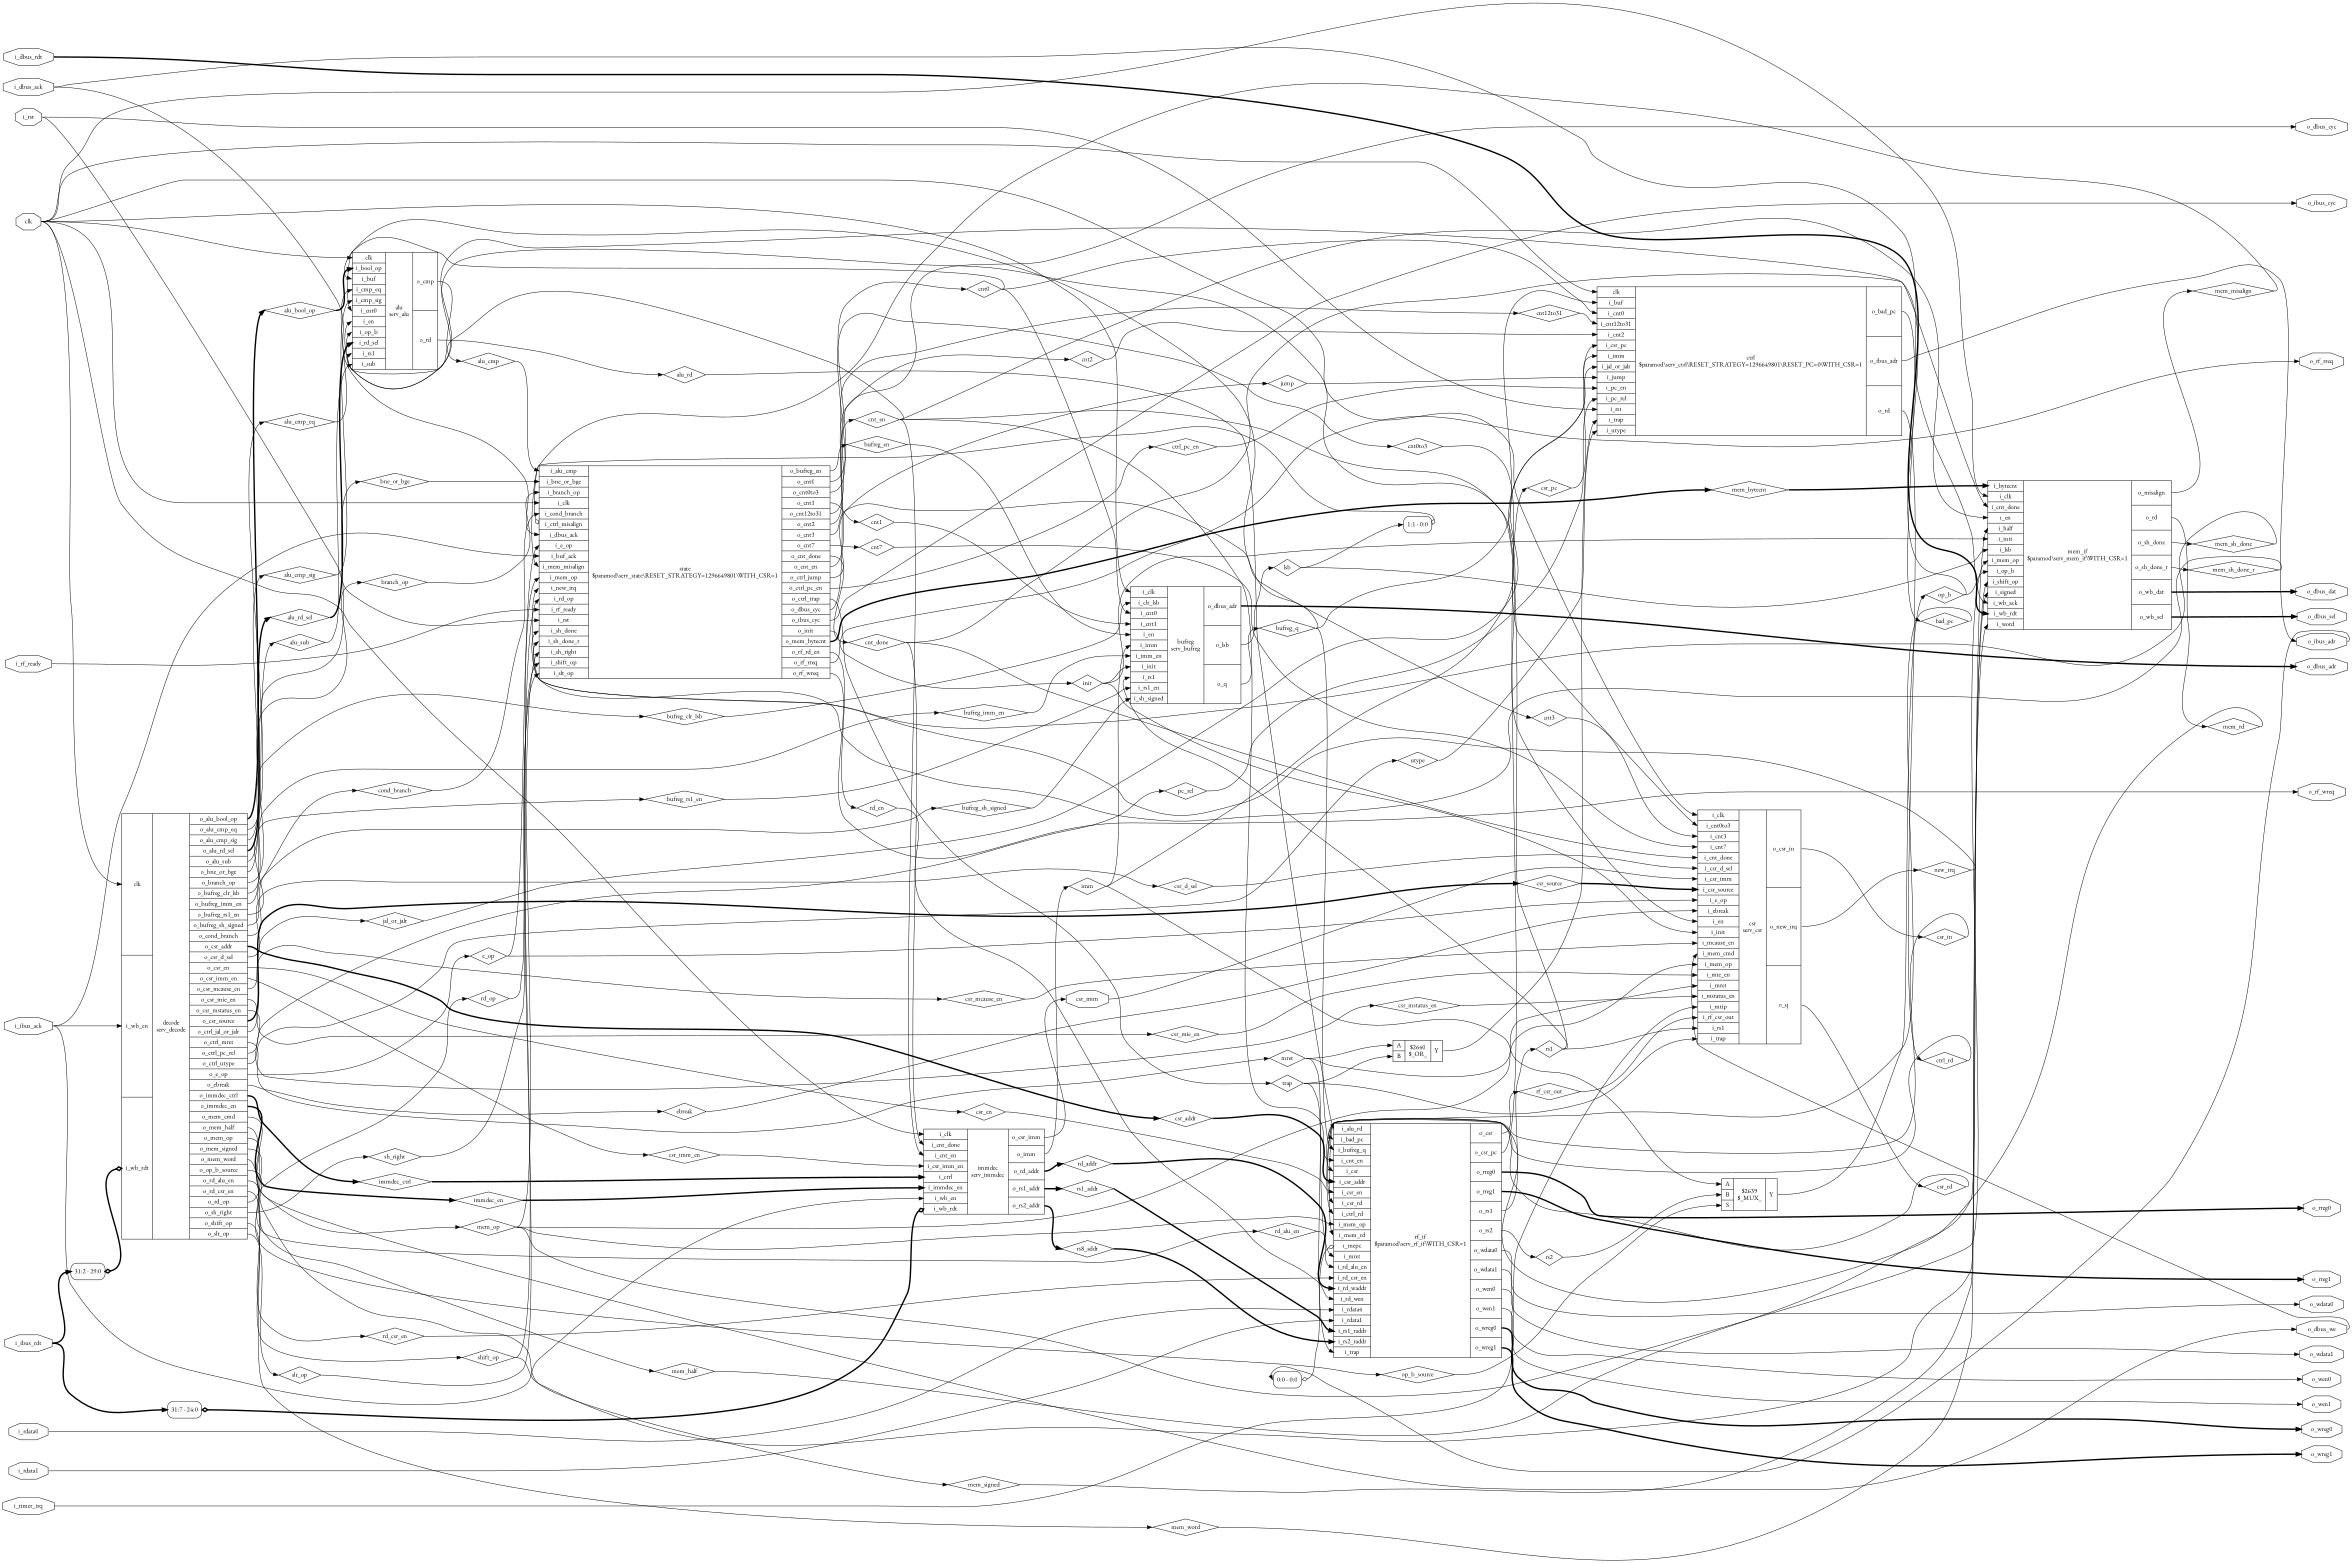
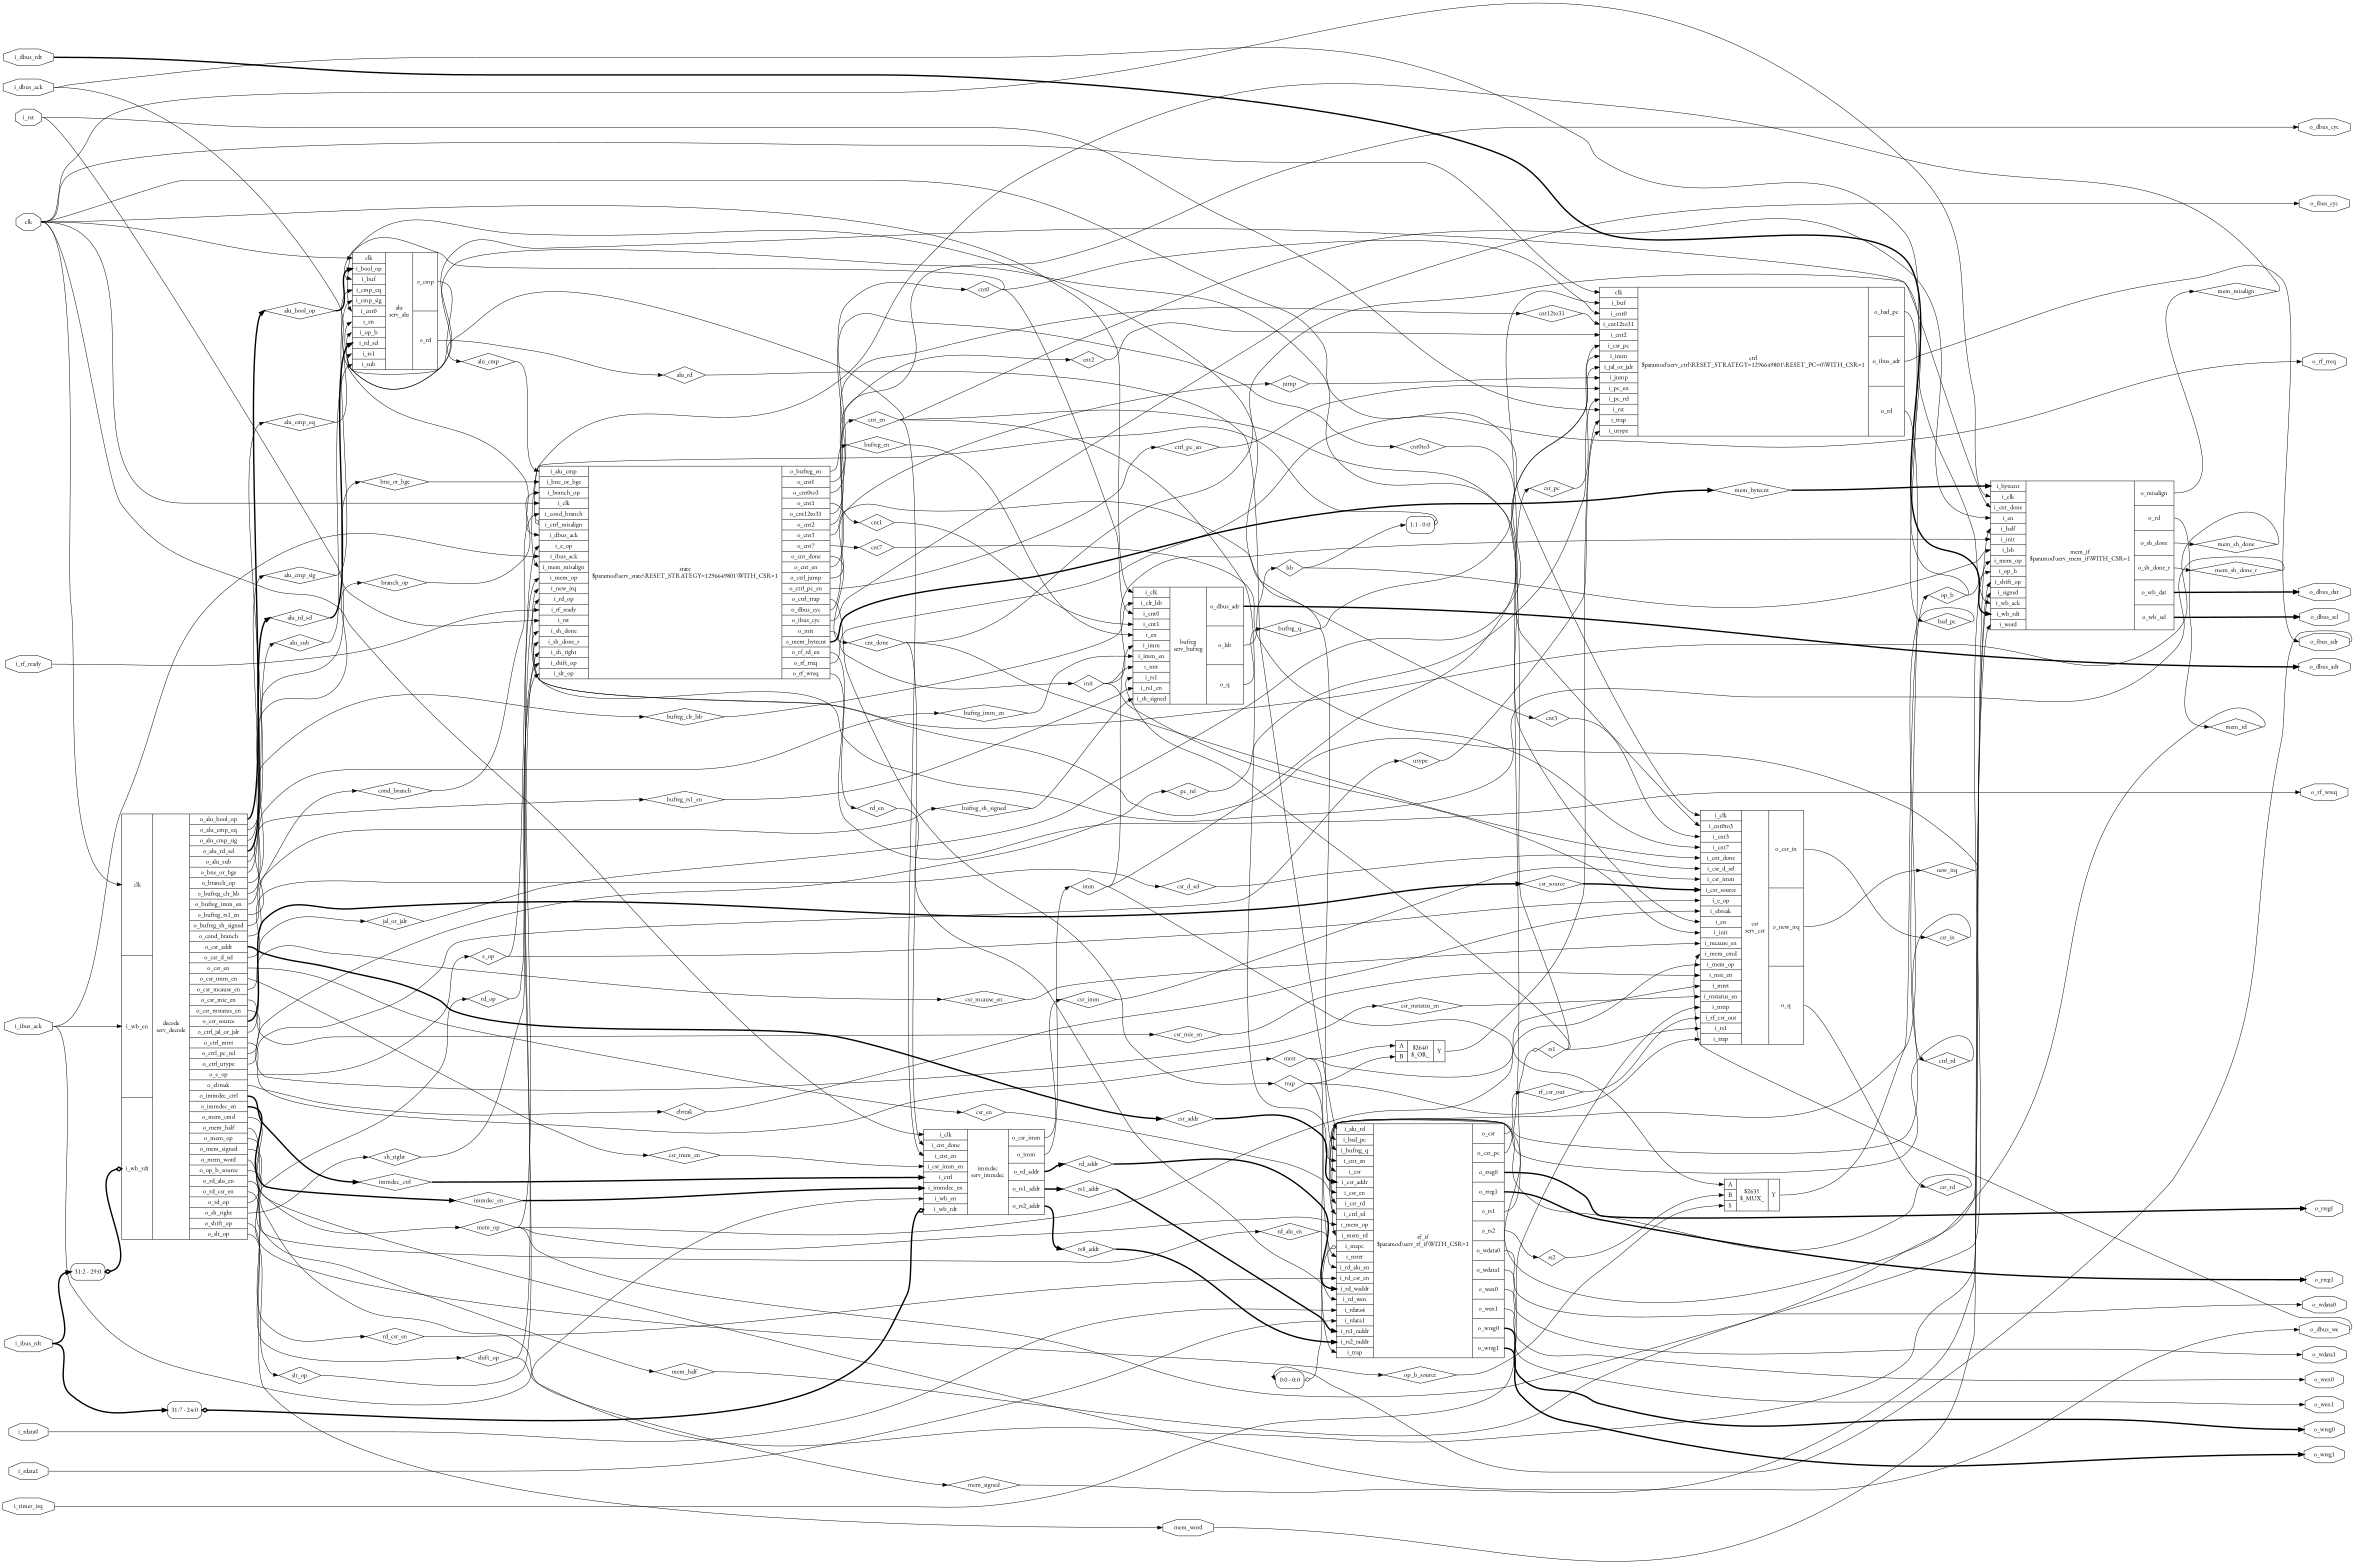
node "i_alu_cmp": text "i_buf_ack" -> "i_ibus_ack"
node "csr_imm": shape octagon -> diamond
edge "i_alu_rd" -> "rs1": arrowhead normal -> odiamond
node "mem_word": shape diamond -> octagon
